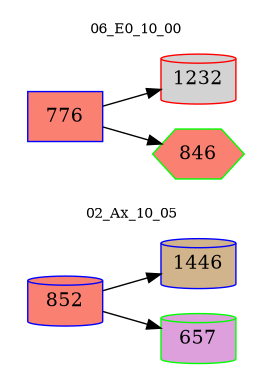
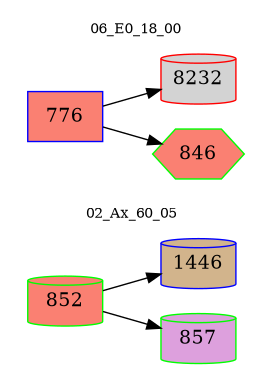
cluster "06_E0_10_00": label "06_E0_10_00" -> "06_E0_18_00"
node "1232": label "1232" -> "8232"
cluster "02_Ax_10_05": label "02_Ax_10_05" -> "02_Ax_60_05"
node "852": color blue -> green
node "657": label "657" -> "857"
